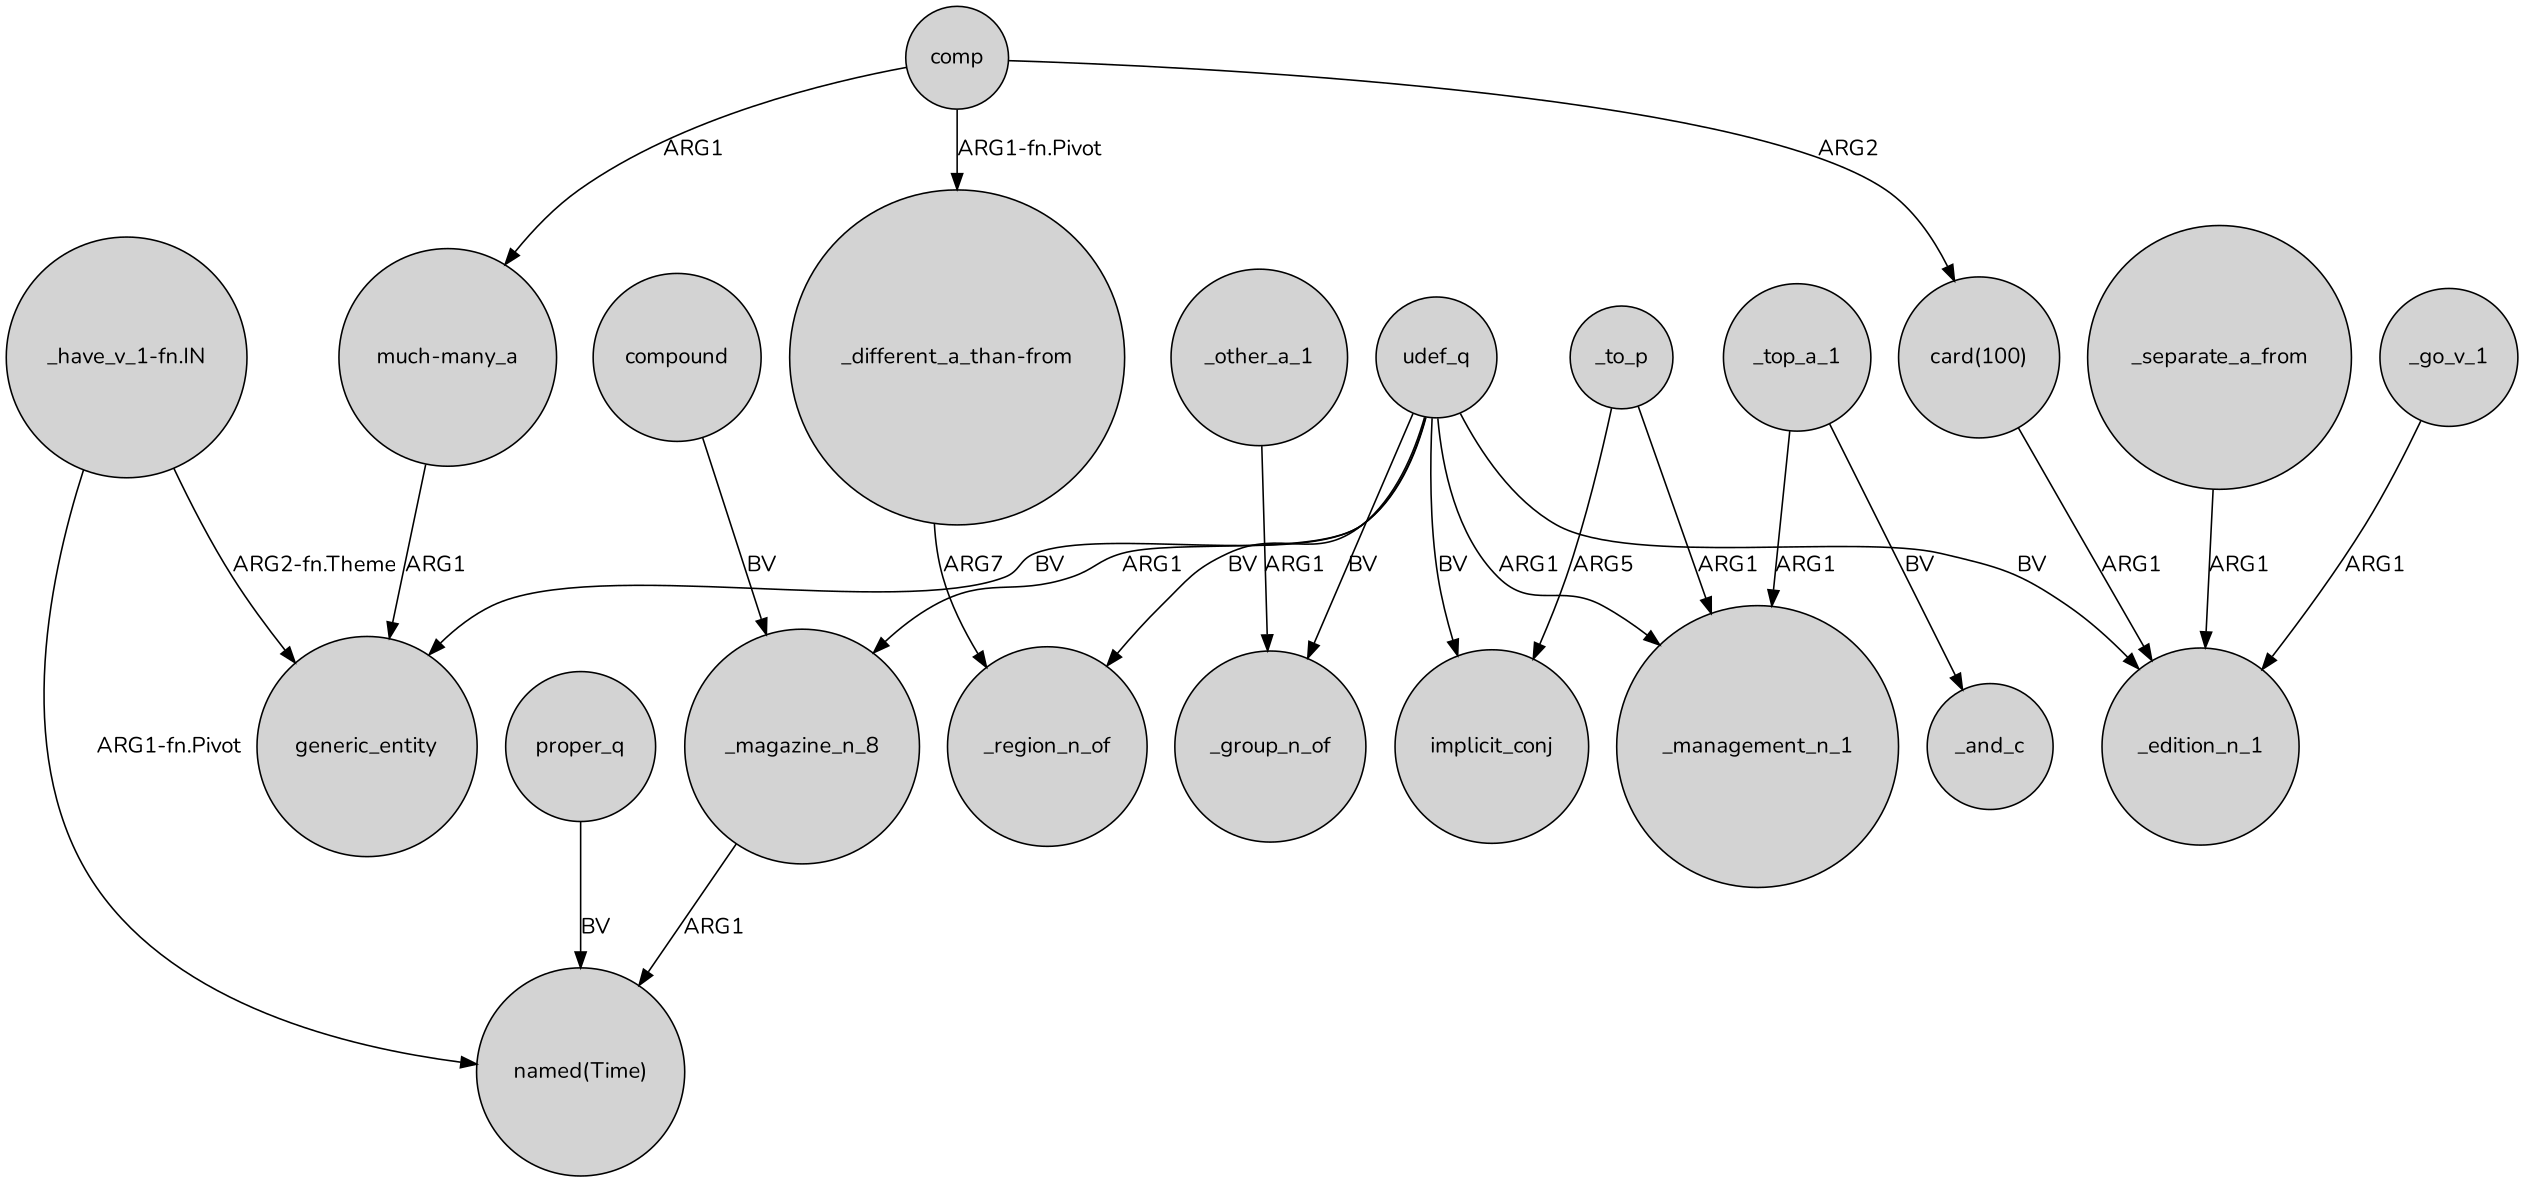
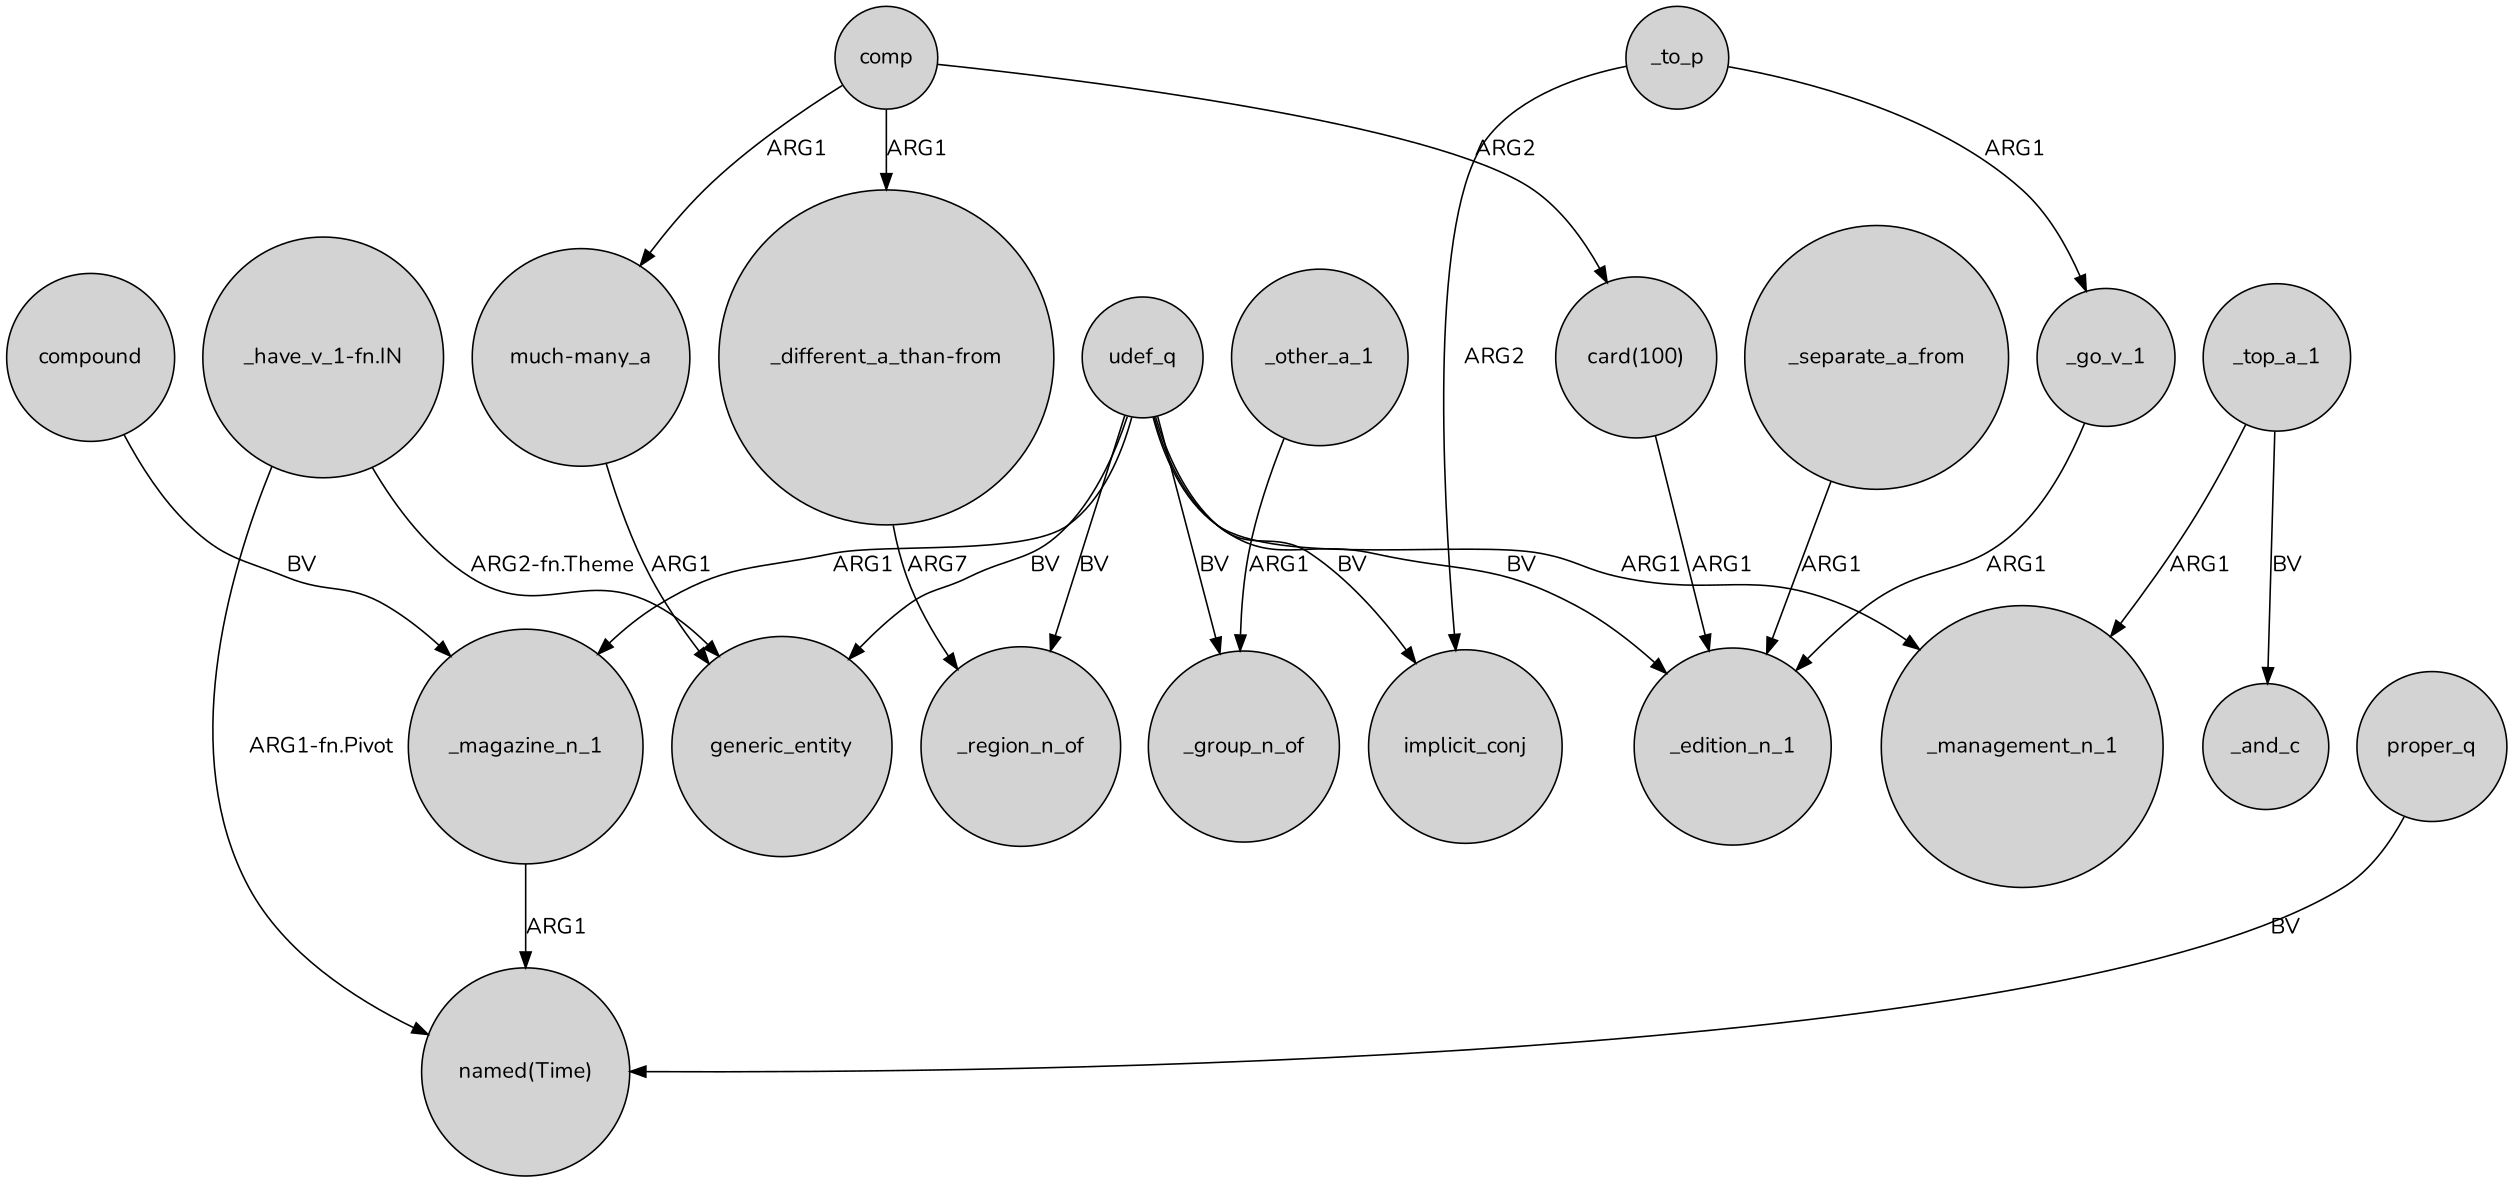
edge "comp" -> "_different_a_than-from": label "ARG1-fn.Pivot" -> "ARG1"
edge "_to_p" -> "_management_n_1": now "_to_p" -> "_go_v_1"
edge "_to_p" -> "implicit_conj": label "ARG5" -> "ARG2"
node "_magazine_n_8": label "_magazine_n_8" -> "_magazine_n_1"
